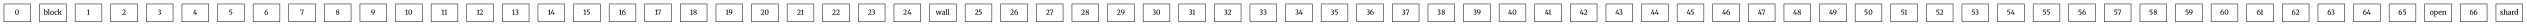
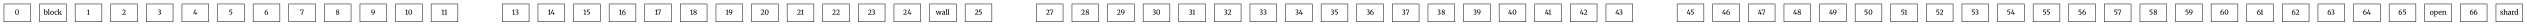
node "12": removed
node "26": removed
node "44": removed
